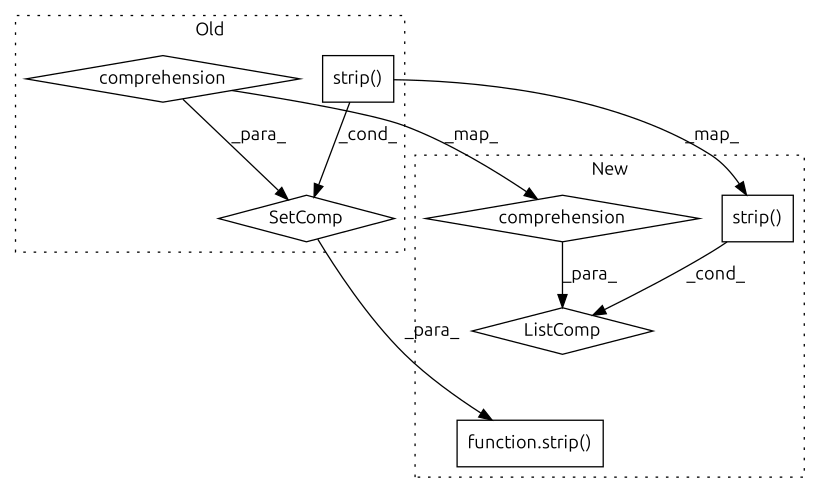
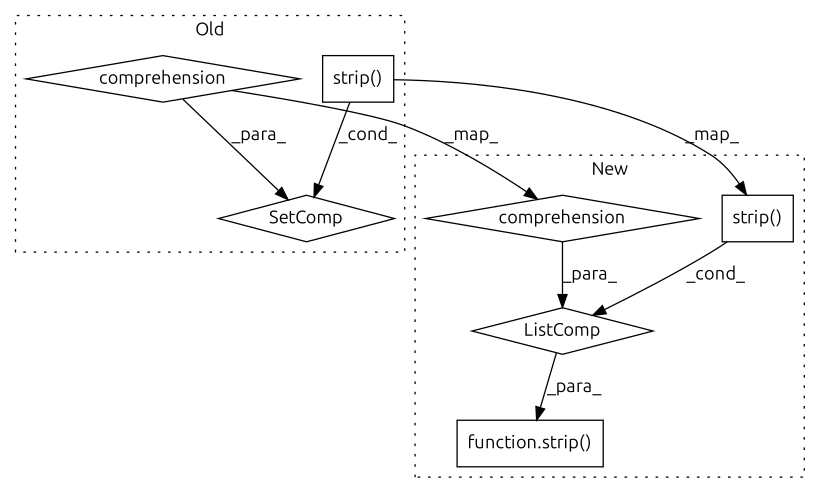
edge "SetComp" -> "function.strip()": now "ListComp" -> "function.strip()"
